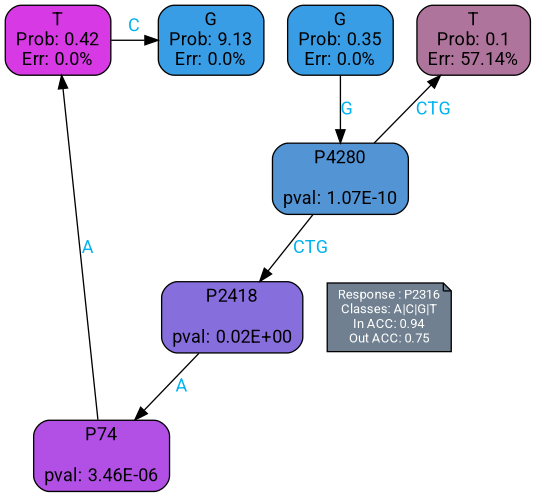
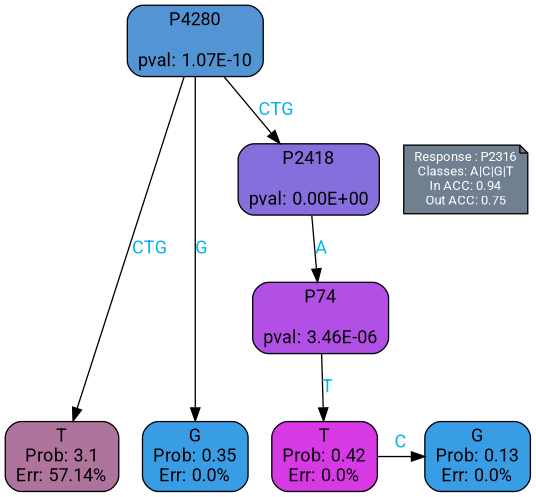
node "G Prob: 9.13 Err: 0.0%": label "G Prob: 9.13 Err: 0.0%" -> "G Prob: 0.13 Err: 0.0%"
node "T Prob: 0.1 Err: 57.14%": label "T Prob: 0.1 Err: 57.14%" -> "T Prob: 3.1 Err: 57.14%"
edge "G Prob: 0.35 Err: 0.0%" -> "P4280 pval: 1.07E-10": reversed
edge "P74 pval: 3.46E-06" -> "T Prob: 0.42 Err: 0.0%": label "A" -> "T"
node "P2418 pval: 0.02E+00": label "P2418 pval: 0.02E+00" -> "P2418 pval: 0.00E+00"
